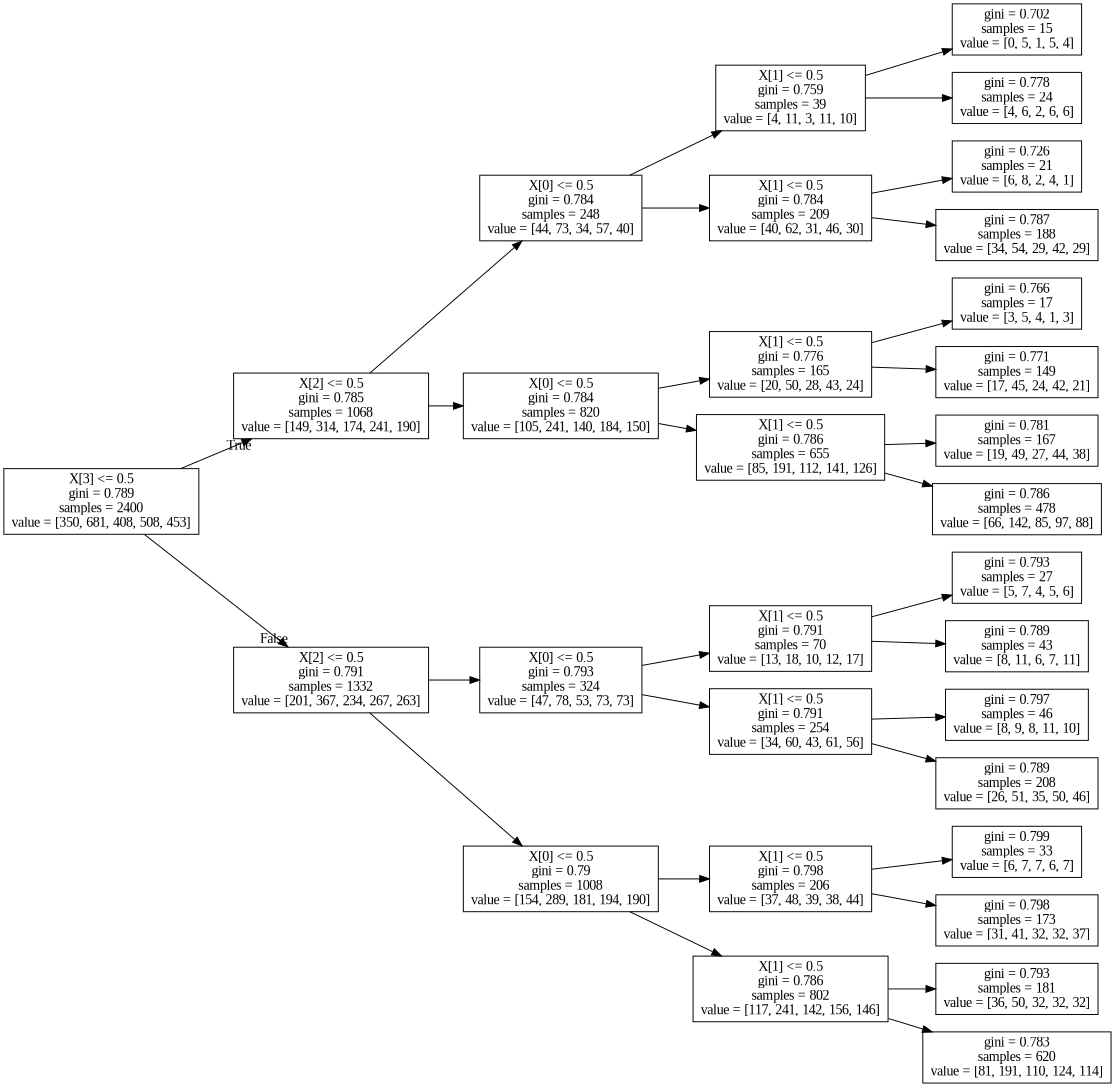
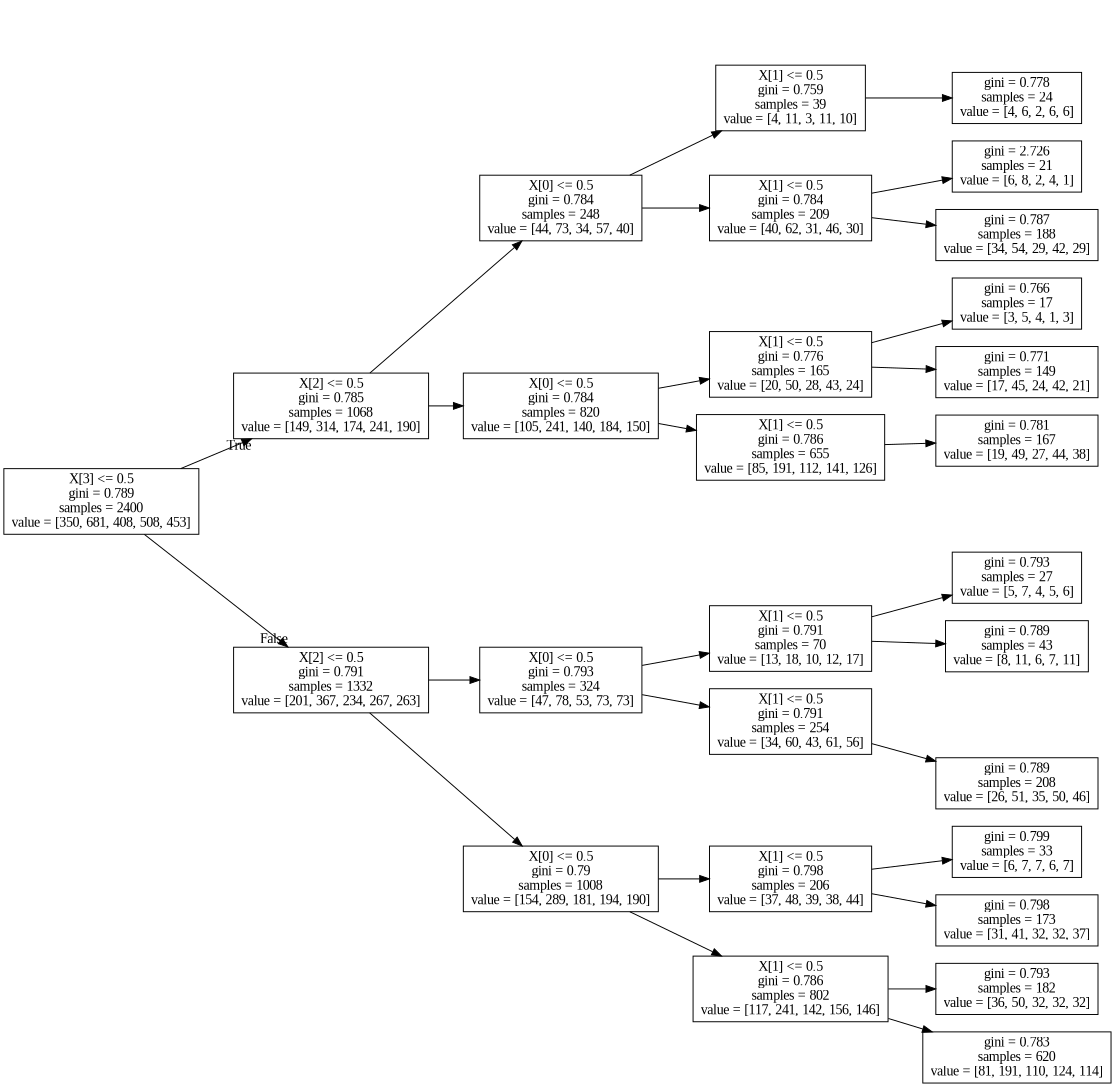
node "gini = 0.702 samples = 15 value = [0, 5, 1, 5, 4]": removed
node "gini = 0.726 samples = 21 value = [6, 8, 2, 4, 1]": label "gini = 0.726 samples = 21 value = [6, 8, 2, 4, 1]" -> "gini = 2.726 samples = 21 value = [6, 8, 2, 4, 1]"
node "gini = 0.786 samples = 478 value = [66, 142, 85, 97, 88]": removed
node "gini = 0.797 samples = 46 value = [8, 9, 8, 11, 10]": removed
node "gini = 0.793 samples = 181 value = [36, 50, 32, 32, 32]": label "gini = 0.793 samples = 181 value = [36, 50, 32, 32, 32]" -> "gini = 0.793 samples = 182 value = [36, 50, 32, 32, 32]"
